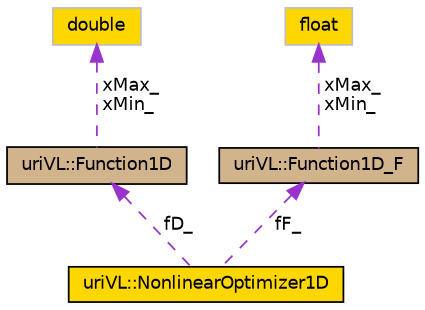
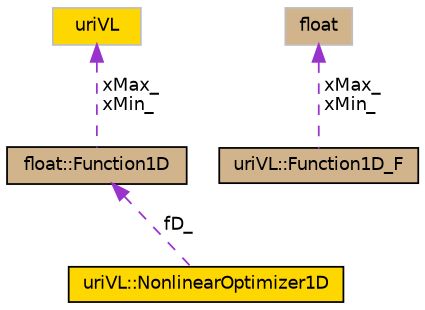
node "double": label "double" -> "uriVL"
node "float": fillcolor gold -> tan
node "uriVL::Function1D": label "uriVL::Function1D" -> "float::Function1D"
edge "uriVL::NonlinearOptimizer1D" -> "uriVL::Function1D_F": removed, label "fF_"
